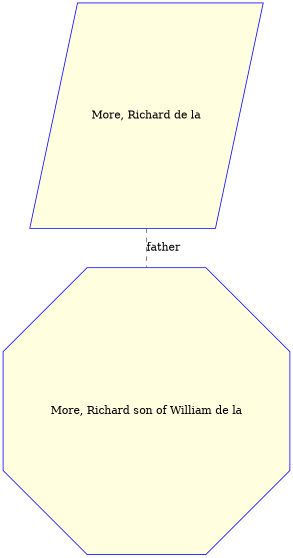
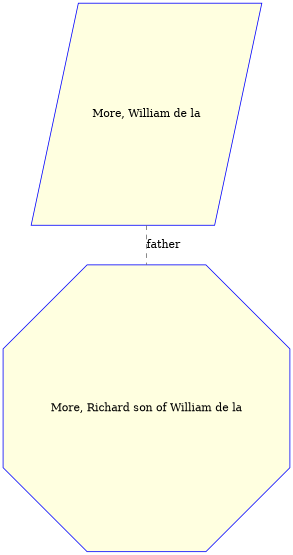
node "More, Richard de la": label "More, Richard de la" -> "More, William de la"
